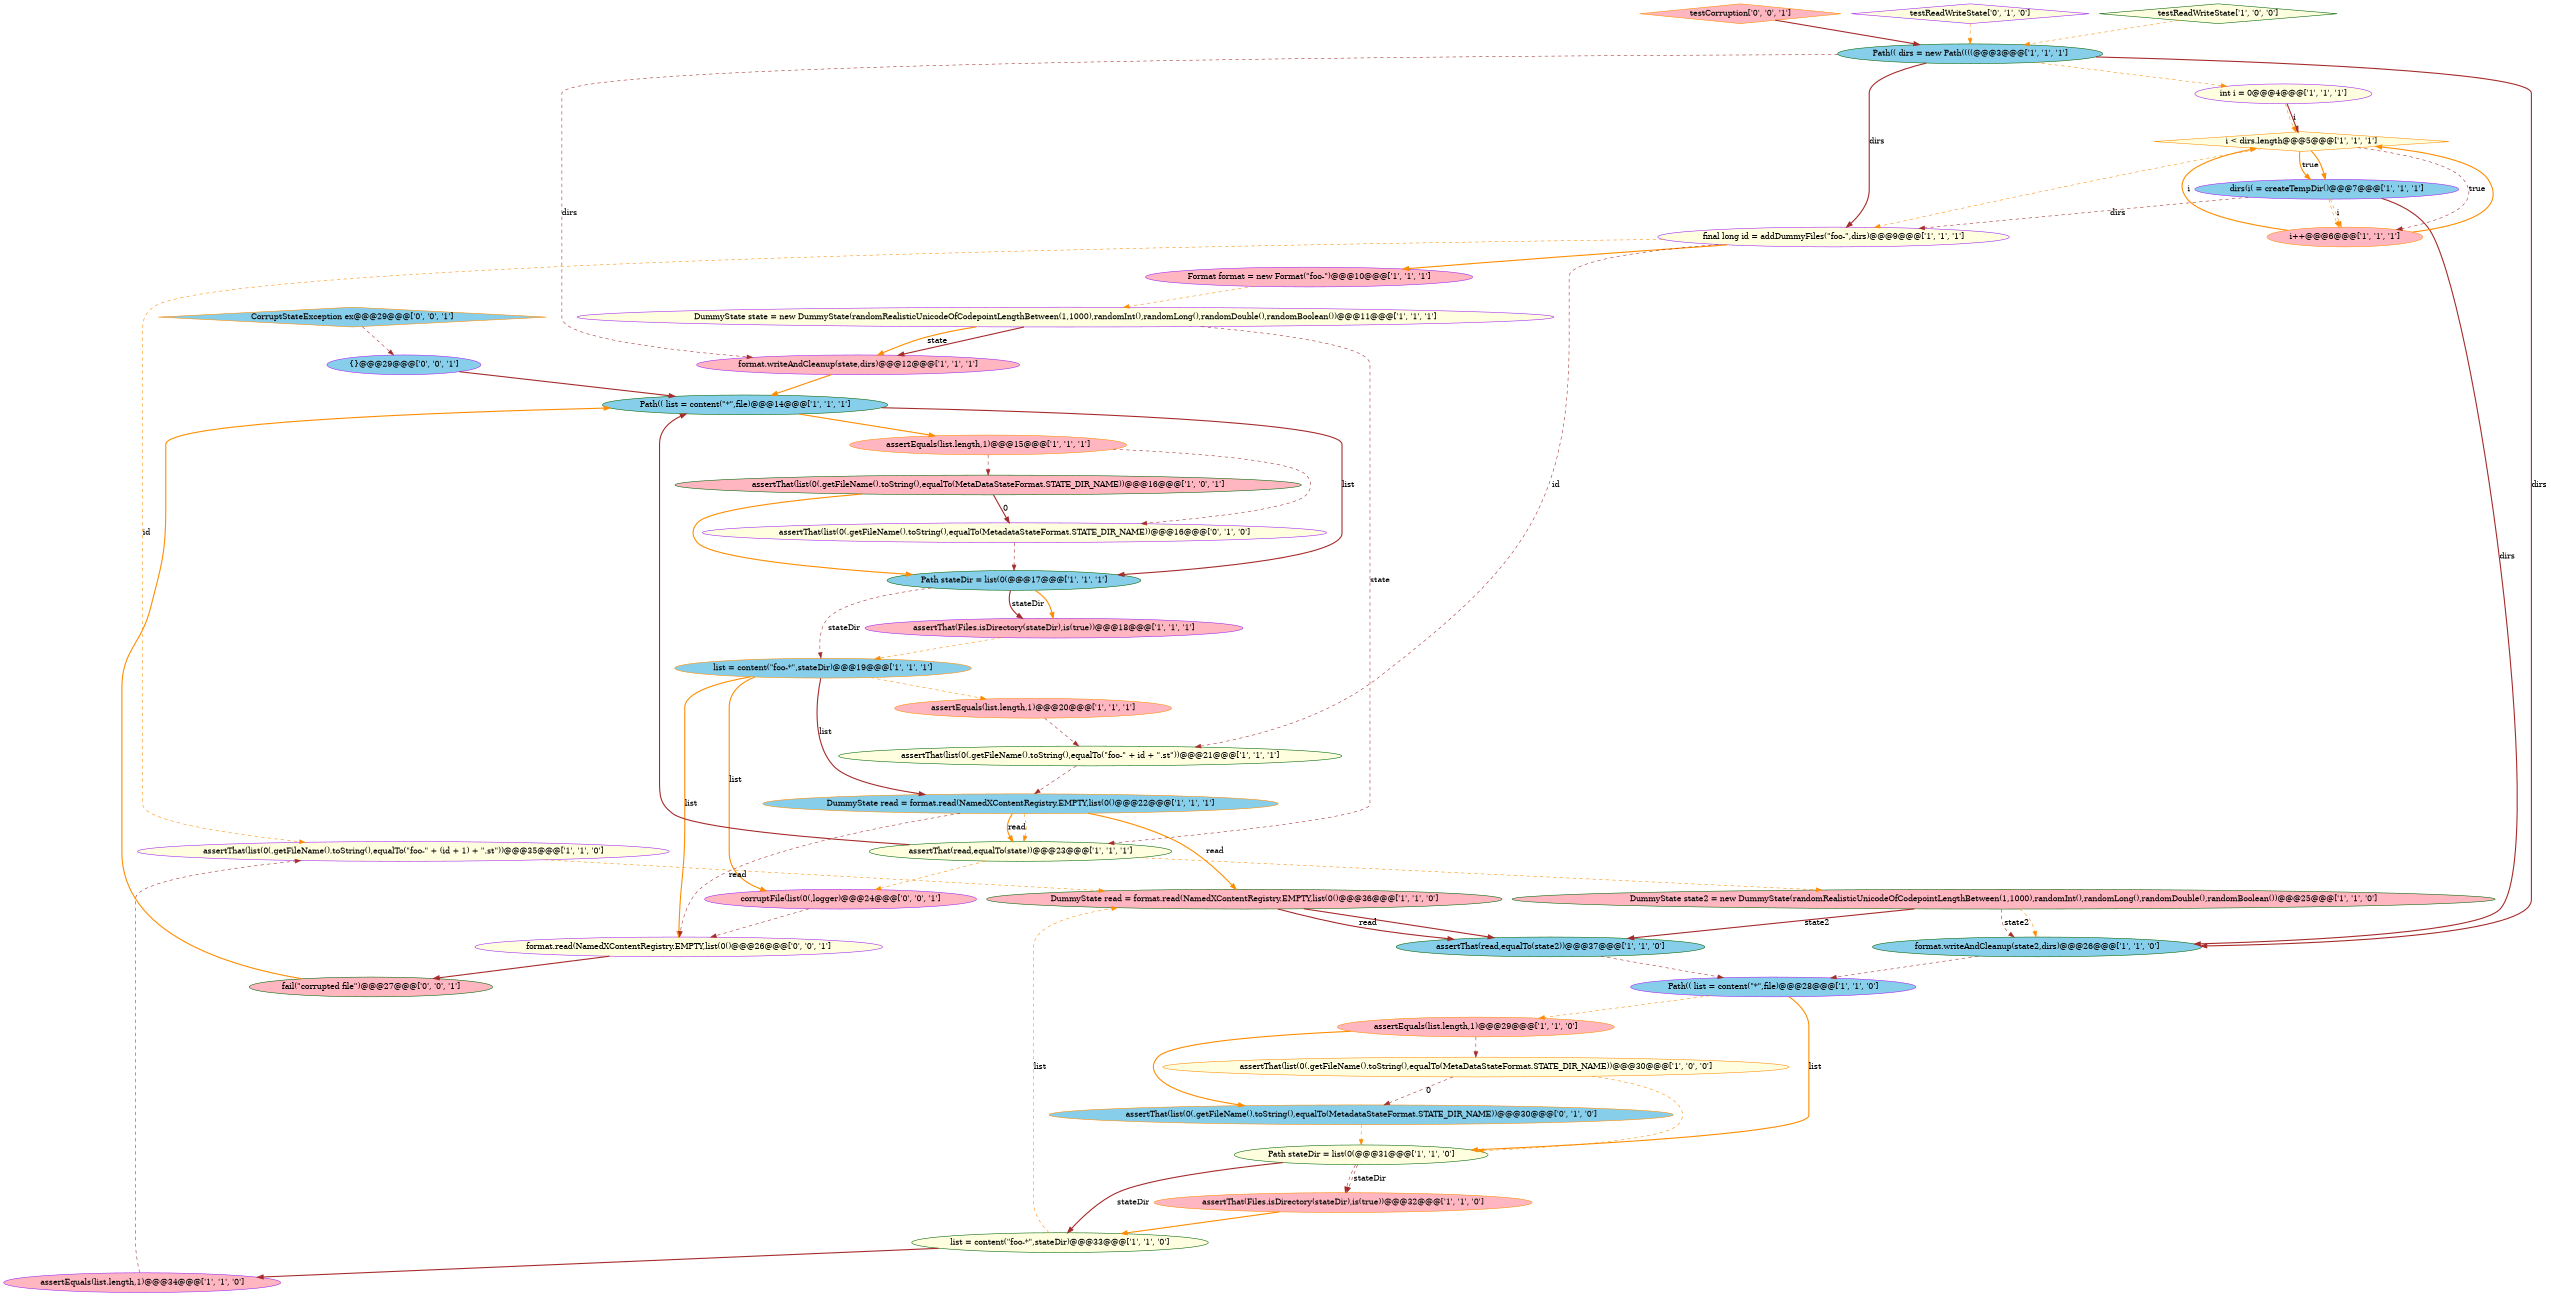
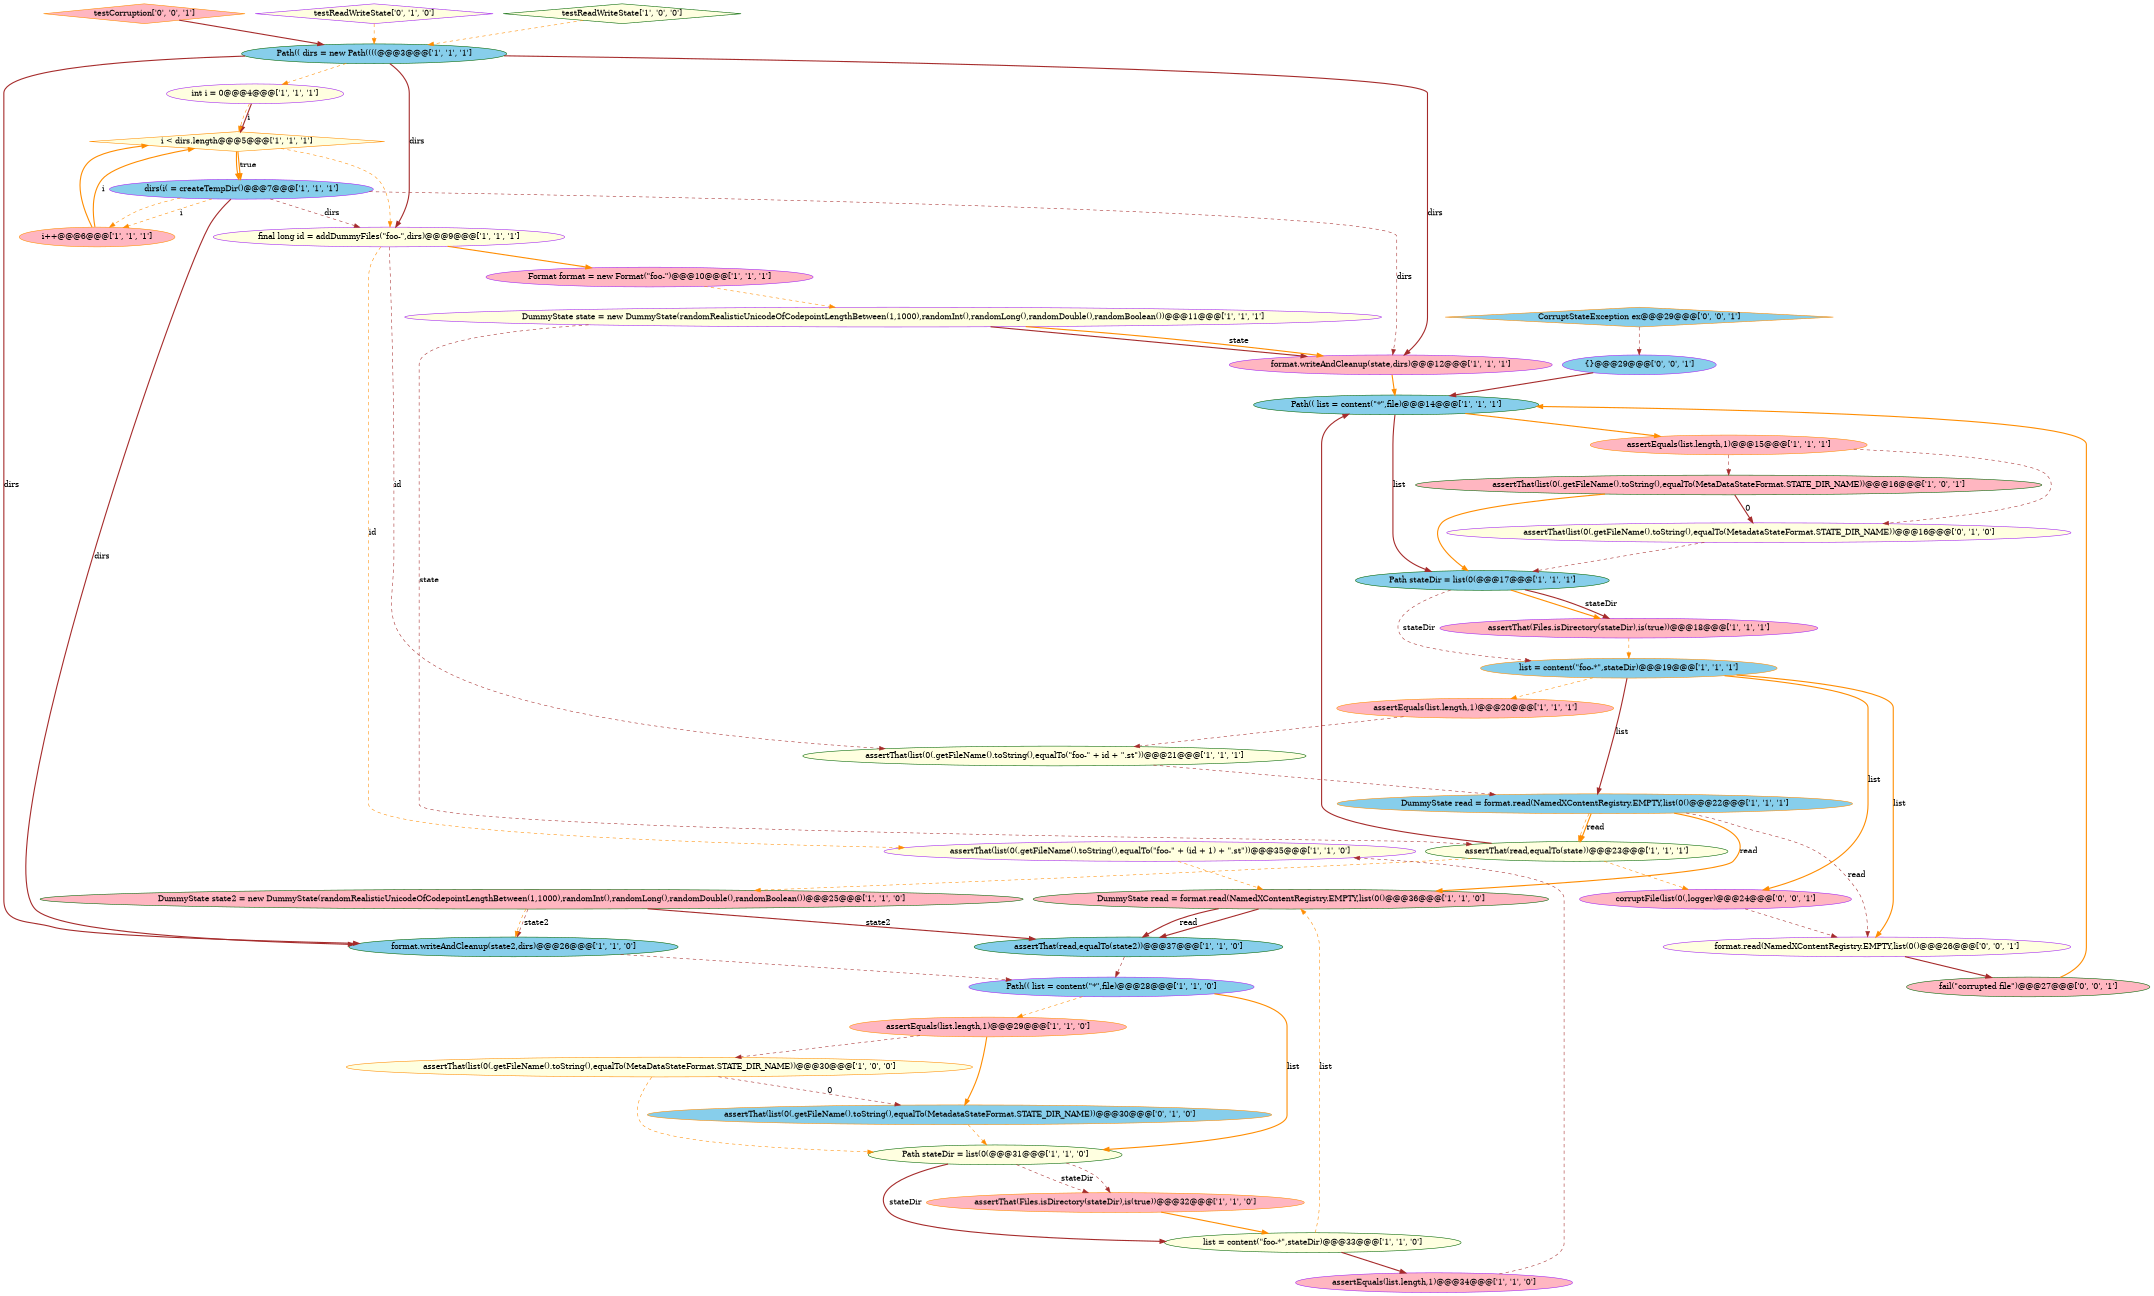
edge "Path(( dirs = new Path((((@@@3@@@['1', '1', '1']" -> "format.writeAndCleanup(state,dirs)@@@12@@@['1', '1', '1']": style dashed -> bold
edge "i < dirs.length@@@5@@@['1', '1', '1']" -> "i++@@@6@@@['1', '1', '1']": removed, label "true"
edge "dirs(i( = createTempDir()@@@7@@@['1', '1', '1']" -> "format.writeAndCleanup(state,dirs)@@@12@@@['1', '1', '1']": added, label "dirs"
